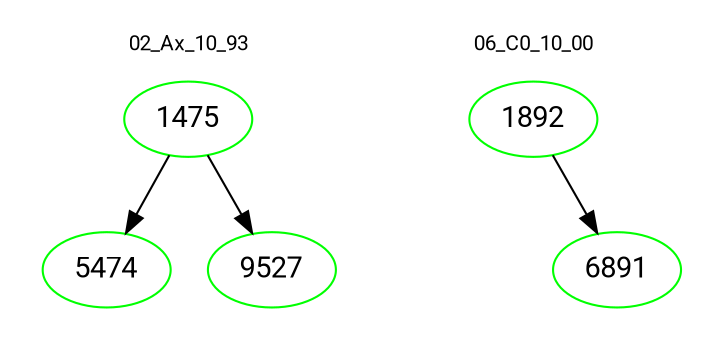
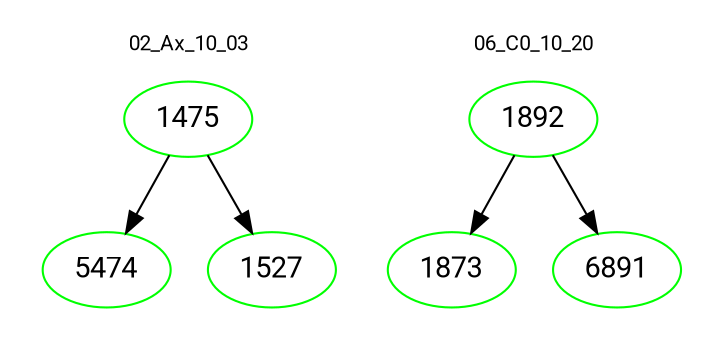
cluster "02_Ax_10_93": label "02_Ax_10_93" -> "02_Ax_10_03"
cluster "06_C0_10_00": label "06_C0_10_00" -> "06_C0_10_20"
node "9527": label "9527" -> "1527"
node "1873": added
